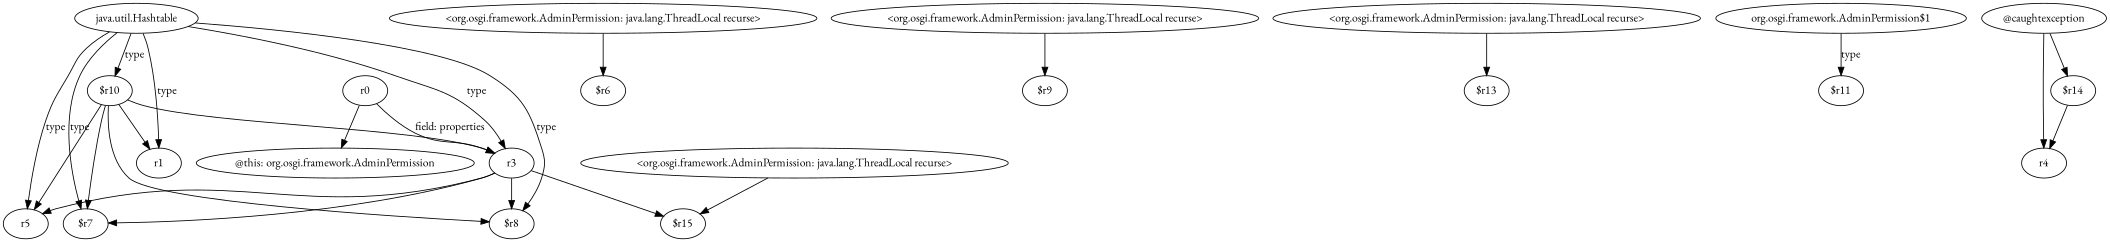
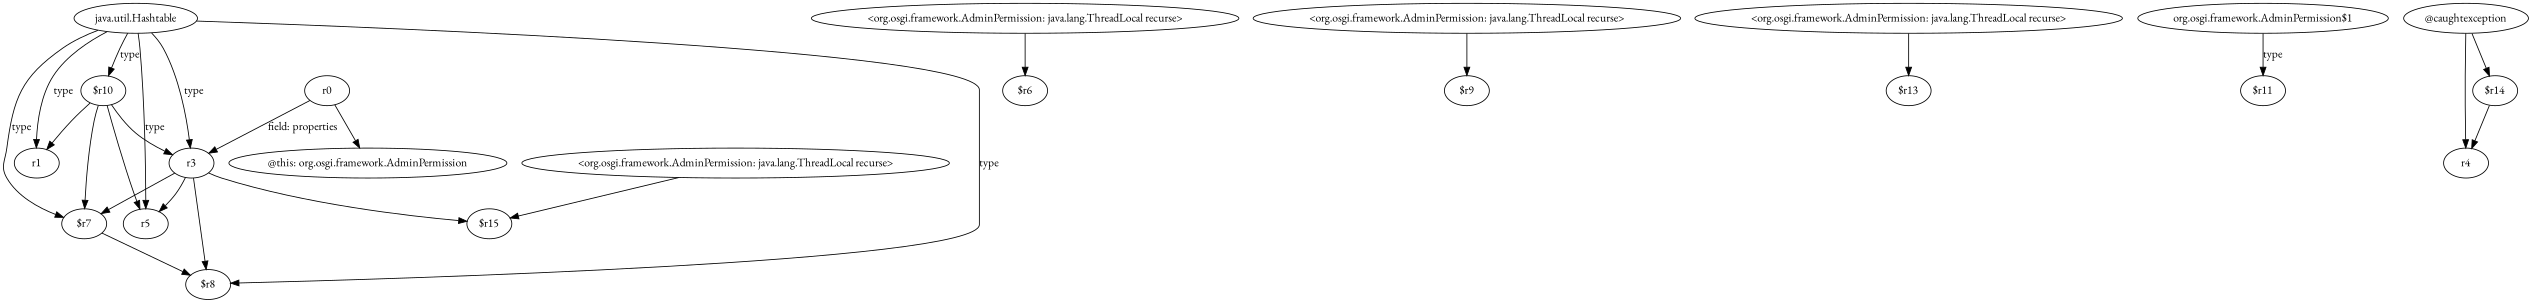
edge "$r10" -> "$r8": now "$r7" -> "$r8"
